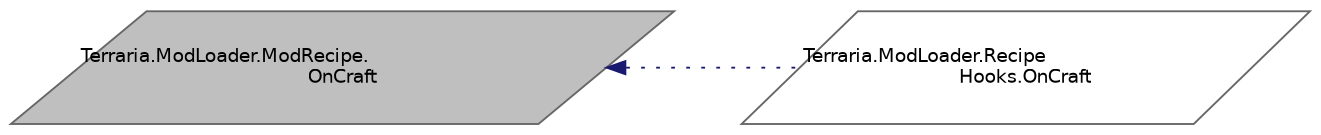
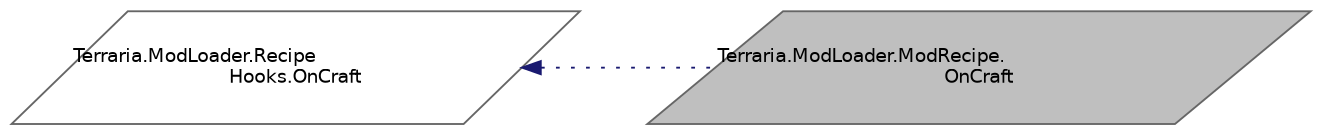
edge "Terraria.ModLoader.Recipe Hooks.OnCraft" -> "Terraria.ModLoader.ModRecipe. OnCraft": reversed
